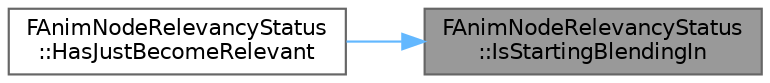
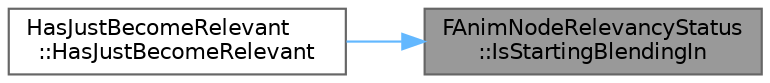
node "FAnimNodeRelevancyStatus ::HasJustBecomeRelevant": label "FAnimNodeRelevancyStatus ::HasJustBecomeRelevant" -> "HasJustBecomeRelevant ::HasJustBecomeRelevant"
